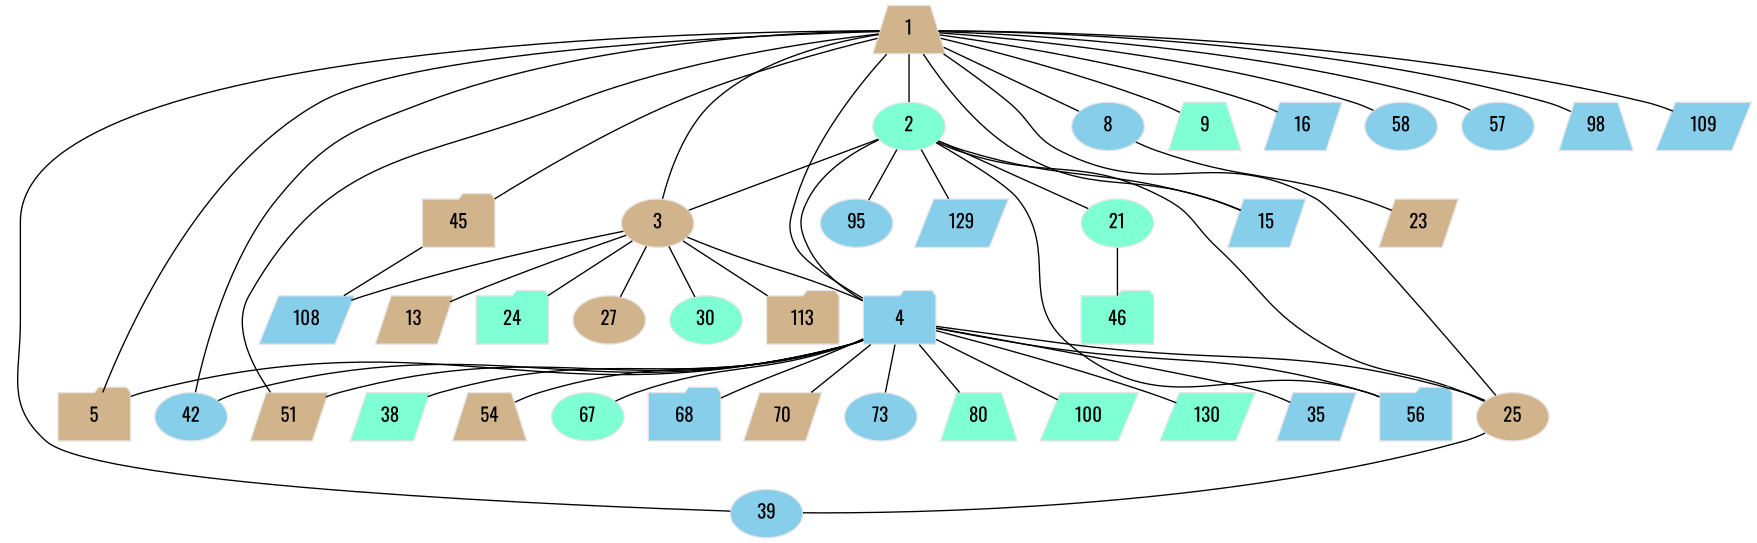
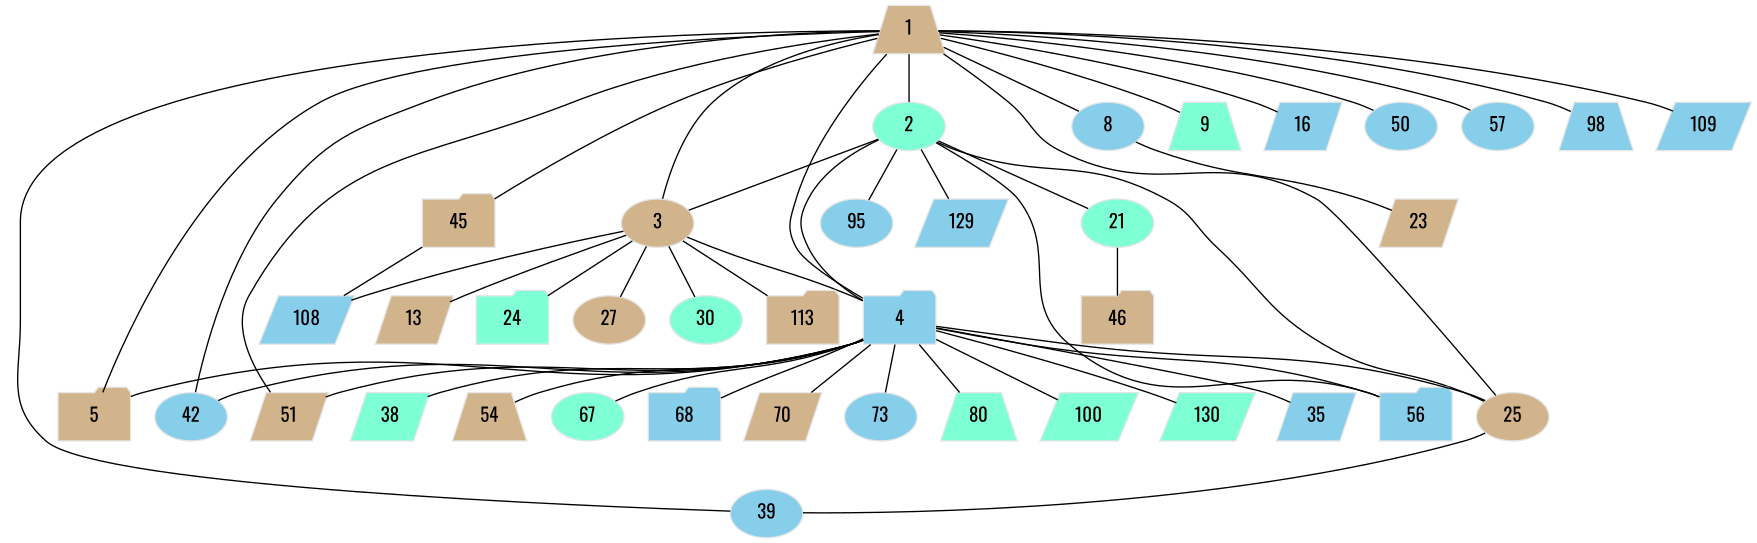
node "58": label "58" -> "50"
node "15": removed
node "46": fillcolor aquamarine -> tan
